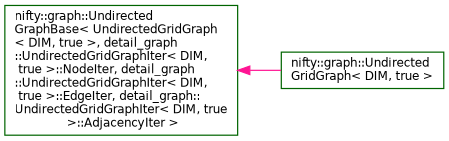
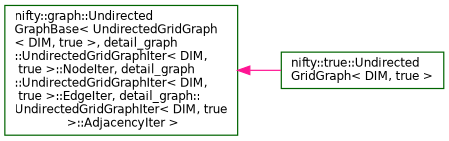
node "nifty::graph::Undirected GridGraph< DIM, true >": label "nifty::graph::Undirected GridGraph< DIM, true >" -> "nifty::true::Undirected GridGraph< DIM, true >"
